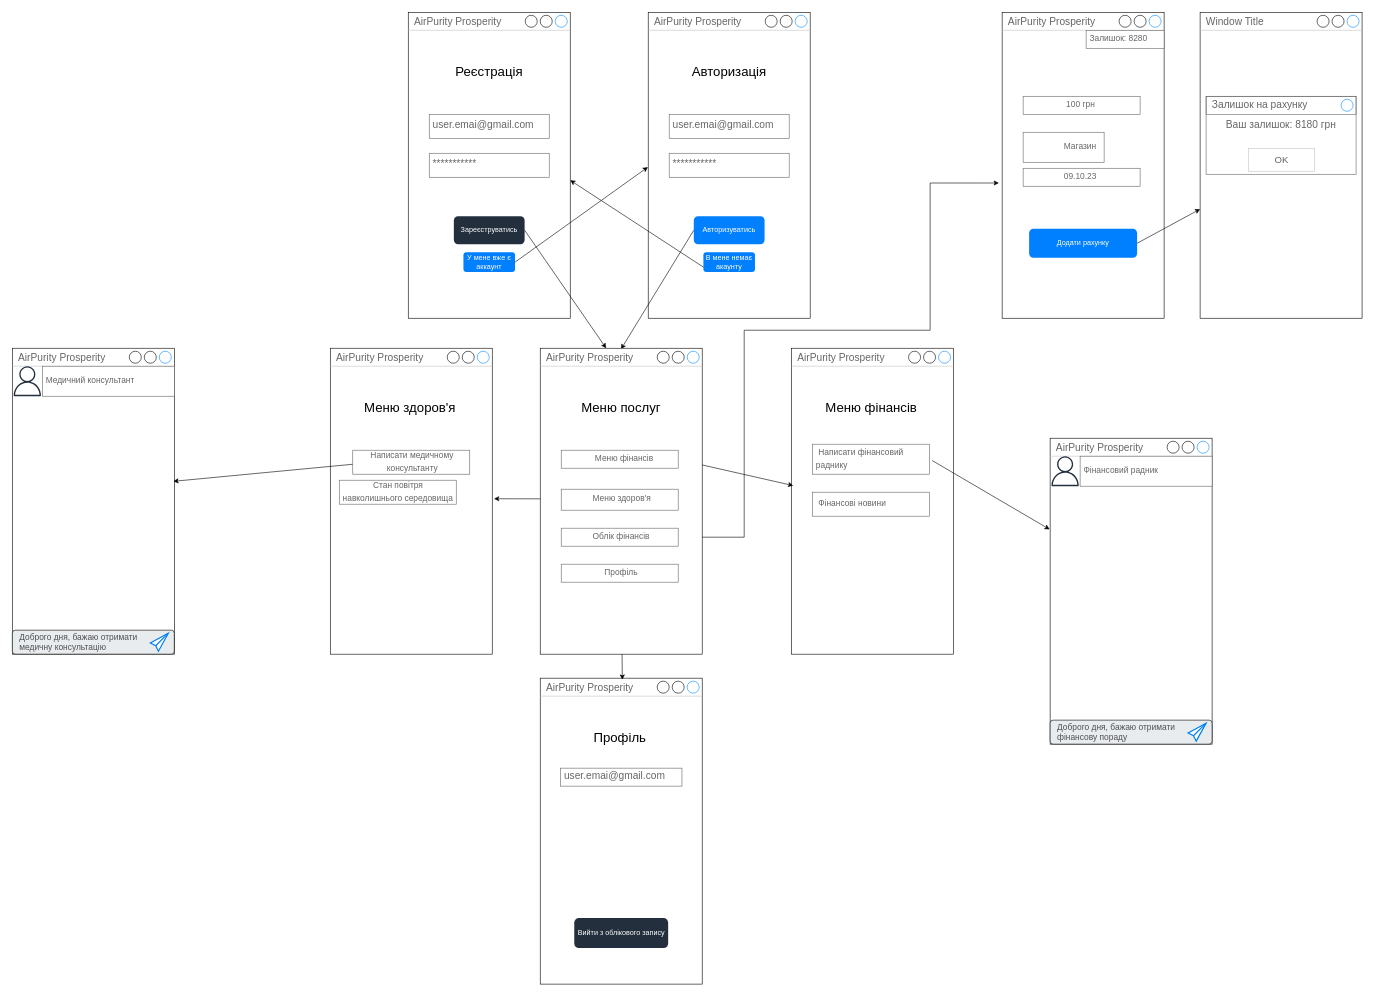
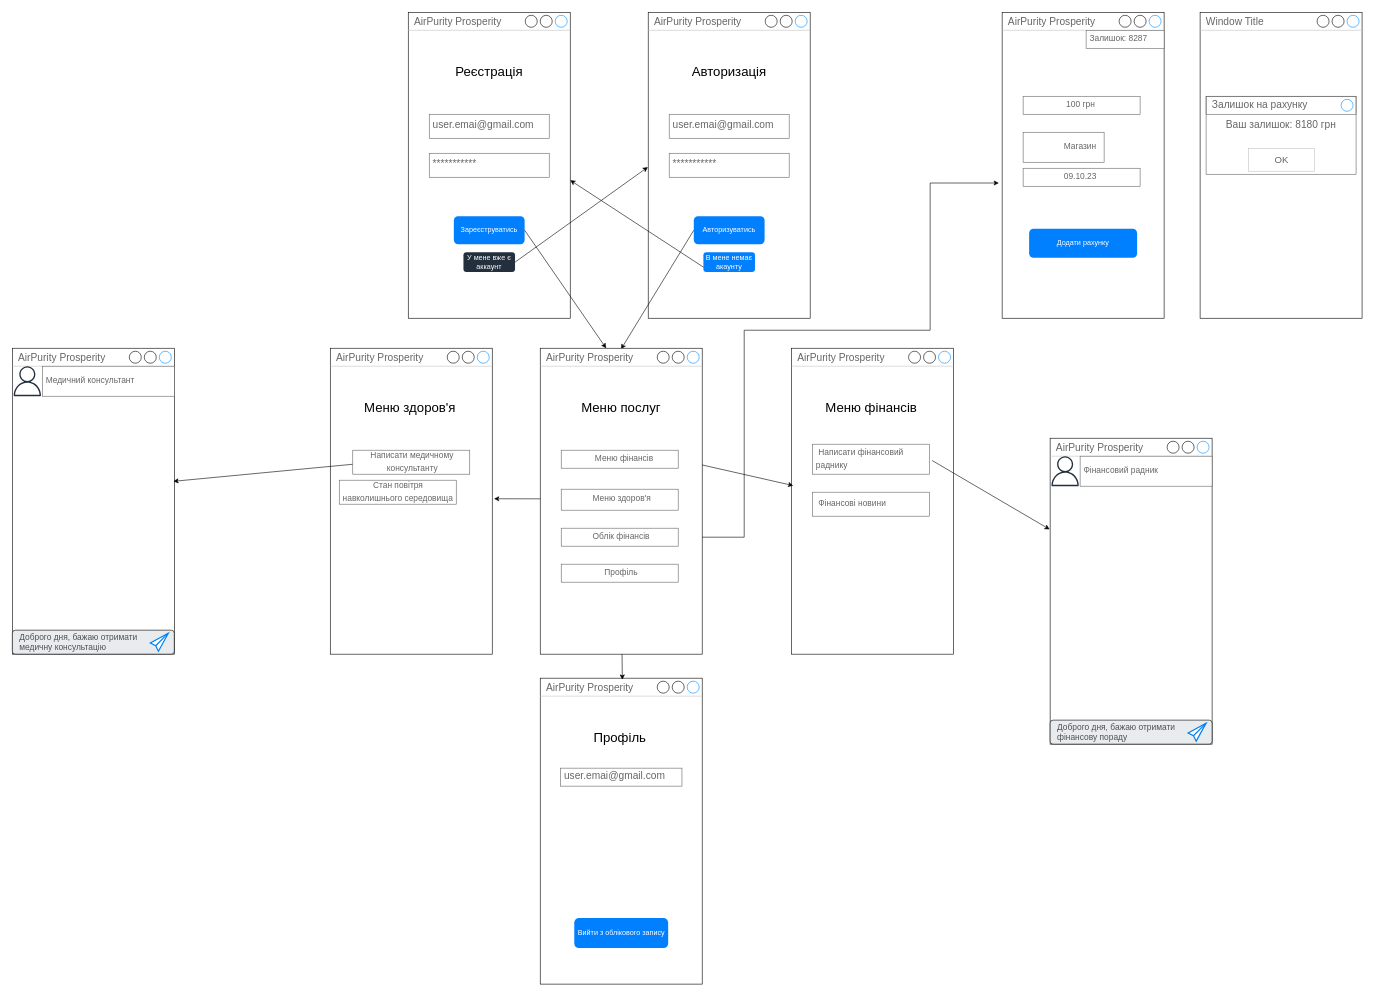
node "Залишок: 8280": label "Залишок: 8280" -> "Залишок: 8287"
edge "Додати рахунку" -> "Window Title": removed
node "Зареєструватись": fillcolor #232f3d -> #007fff
node "У мене вже є аккаунт": fillcolor #007fff -> #232f3d
node "Вийти з облікового запису": fillcolor #232f3d -> #007fff
